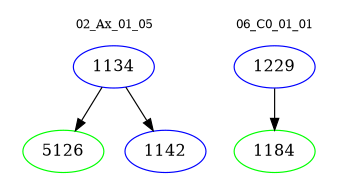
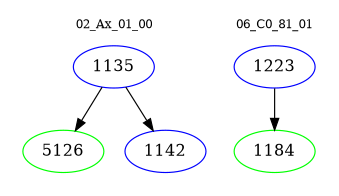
cluster "02_Ax_01_05": label "02_Ax_01_05" -> "02_Ax_01_00"
cluster "06_C0_01_01": label "06_C0_01_01" -> "06_C0_81_01"
node "1134": label "1134" -> "1135"
node "1229": label "1229" -> "1223"
